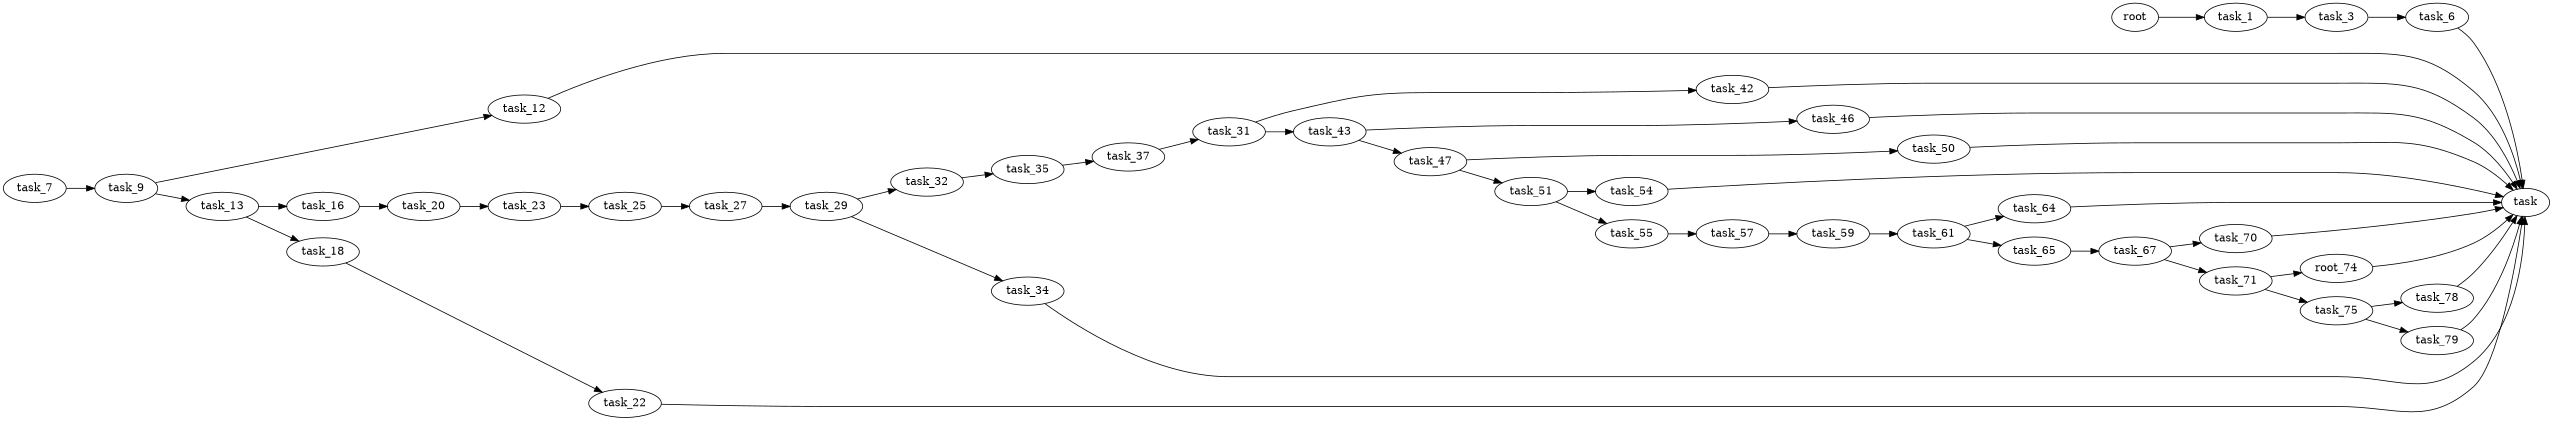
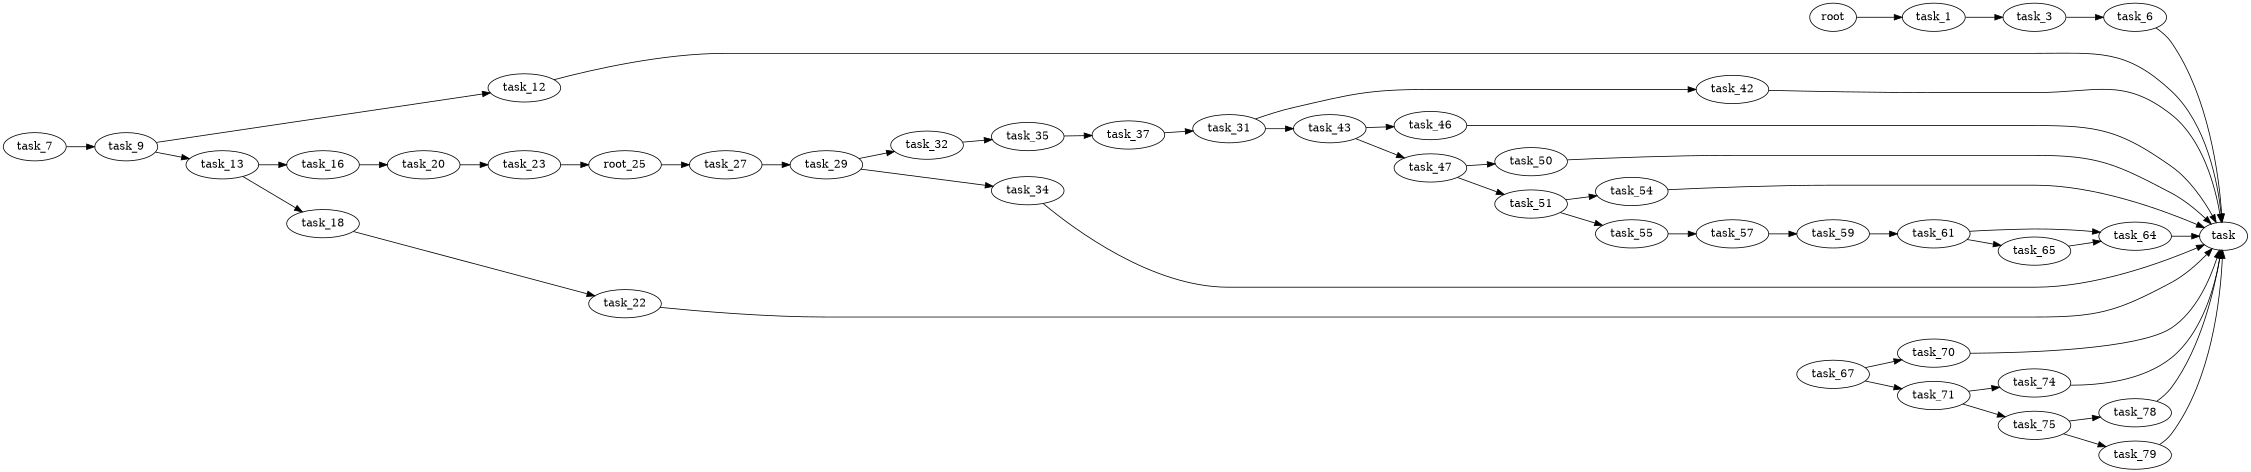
node "task_25": label "task_25" -> "root_25"
edge "task_65" -> "task_67": now "task_65" -> "task_64"
node "root_74": label "root_74" -> "task_74"
